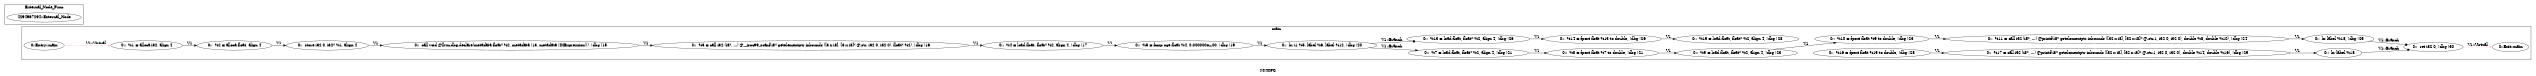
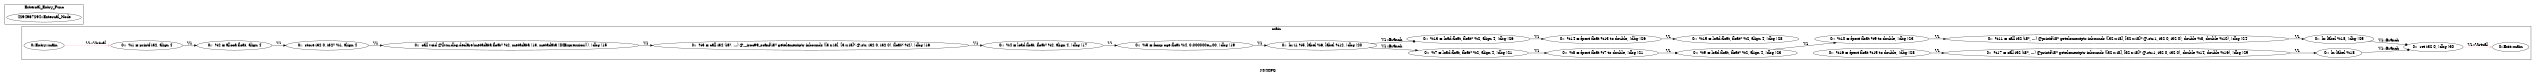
cluster "External_Node_Func": label "External_Node_Func" -> "External_Entry_Func"
node "0::  %1 = alloca i32, align 4": label "0::  %1 = alloca i32, align 4" -> "0::  %1 = printf i32, align 4"
edge "0::  %8 = fpext float %7 to double, !dbg !21" -> "0::  %9 = load float, float* %2, align 4, !dbg !23": arrowhead normal -> dot
